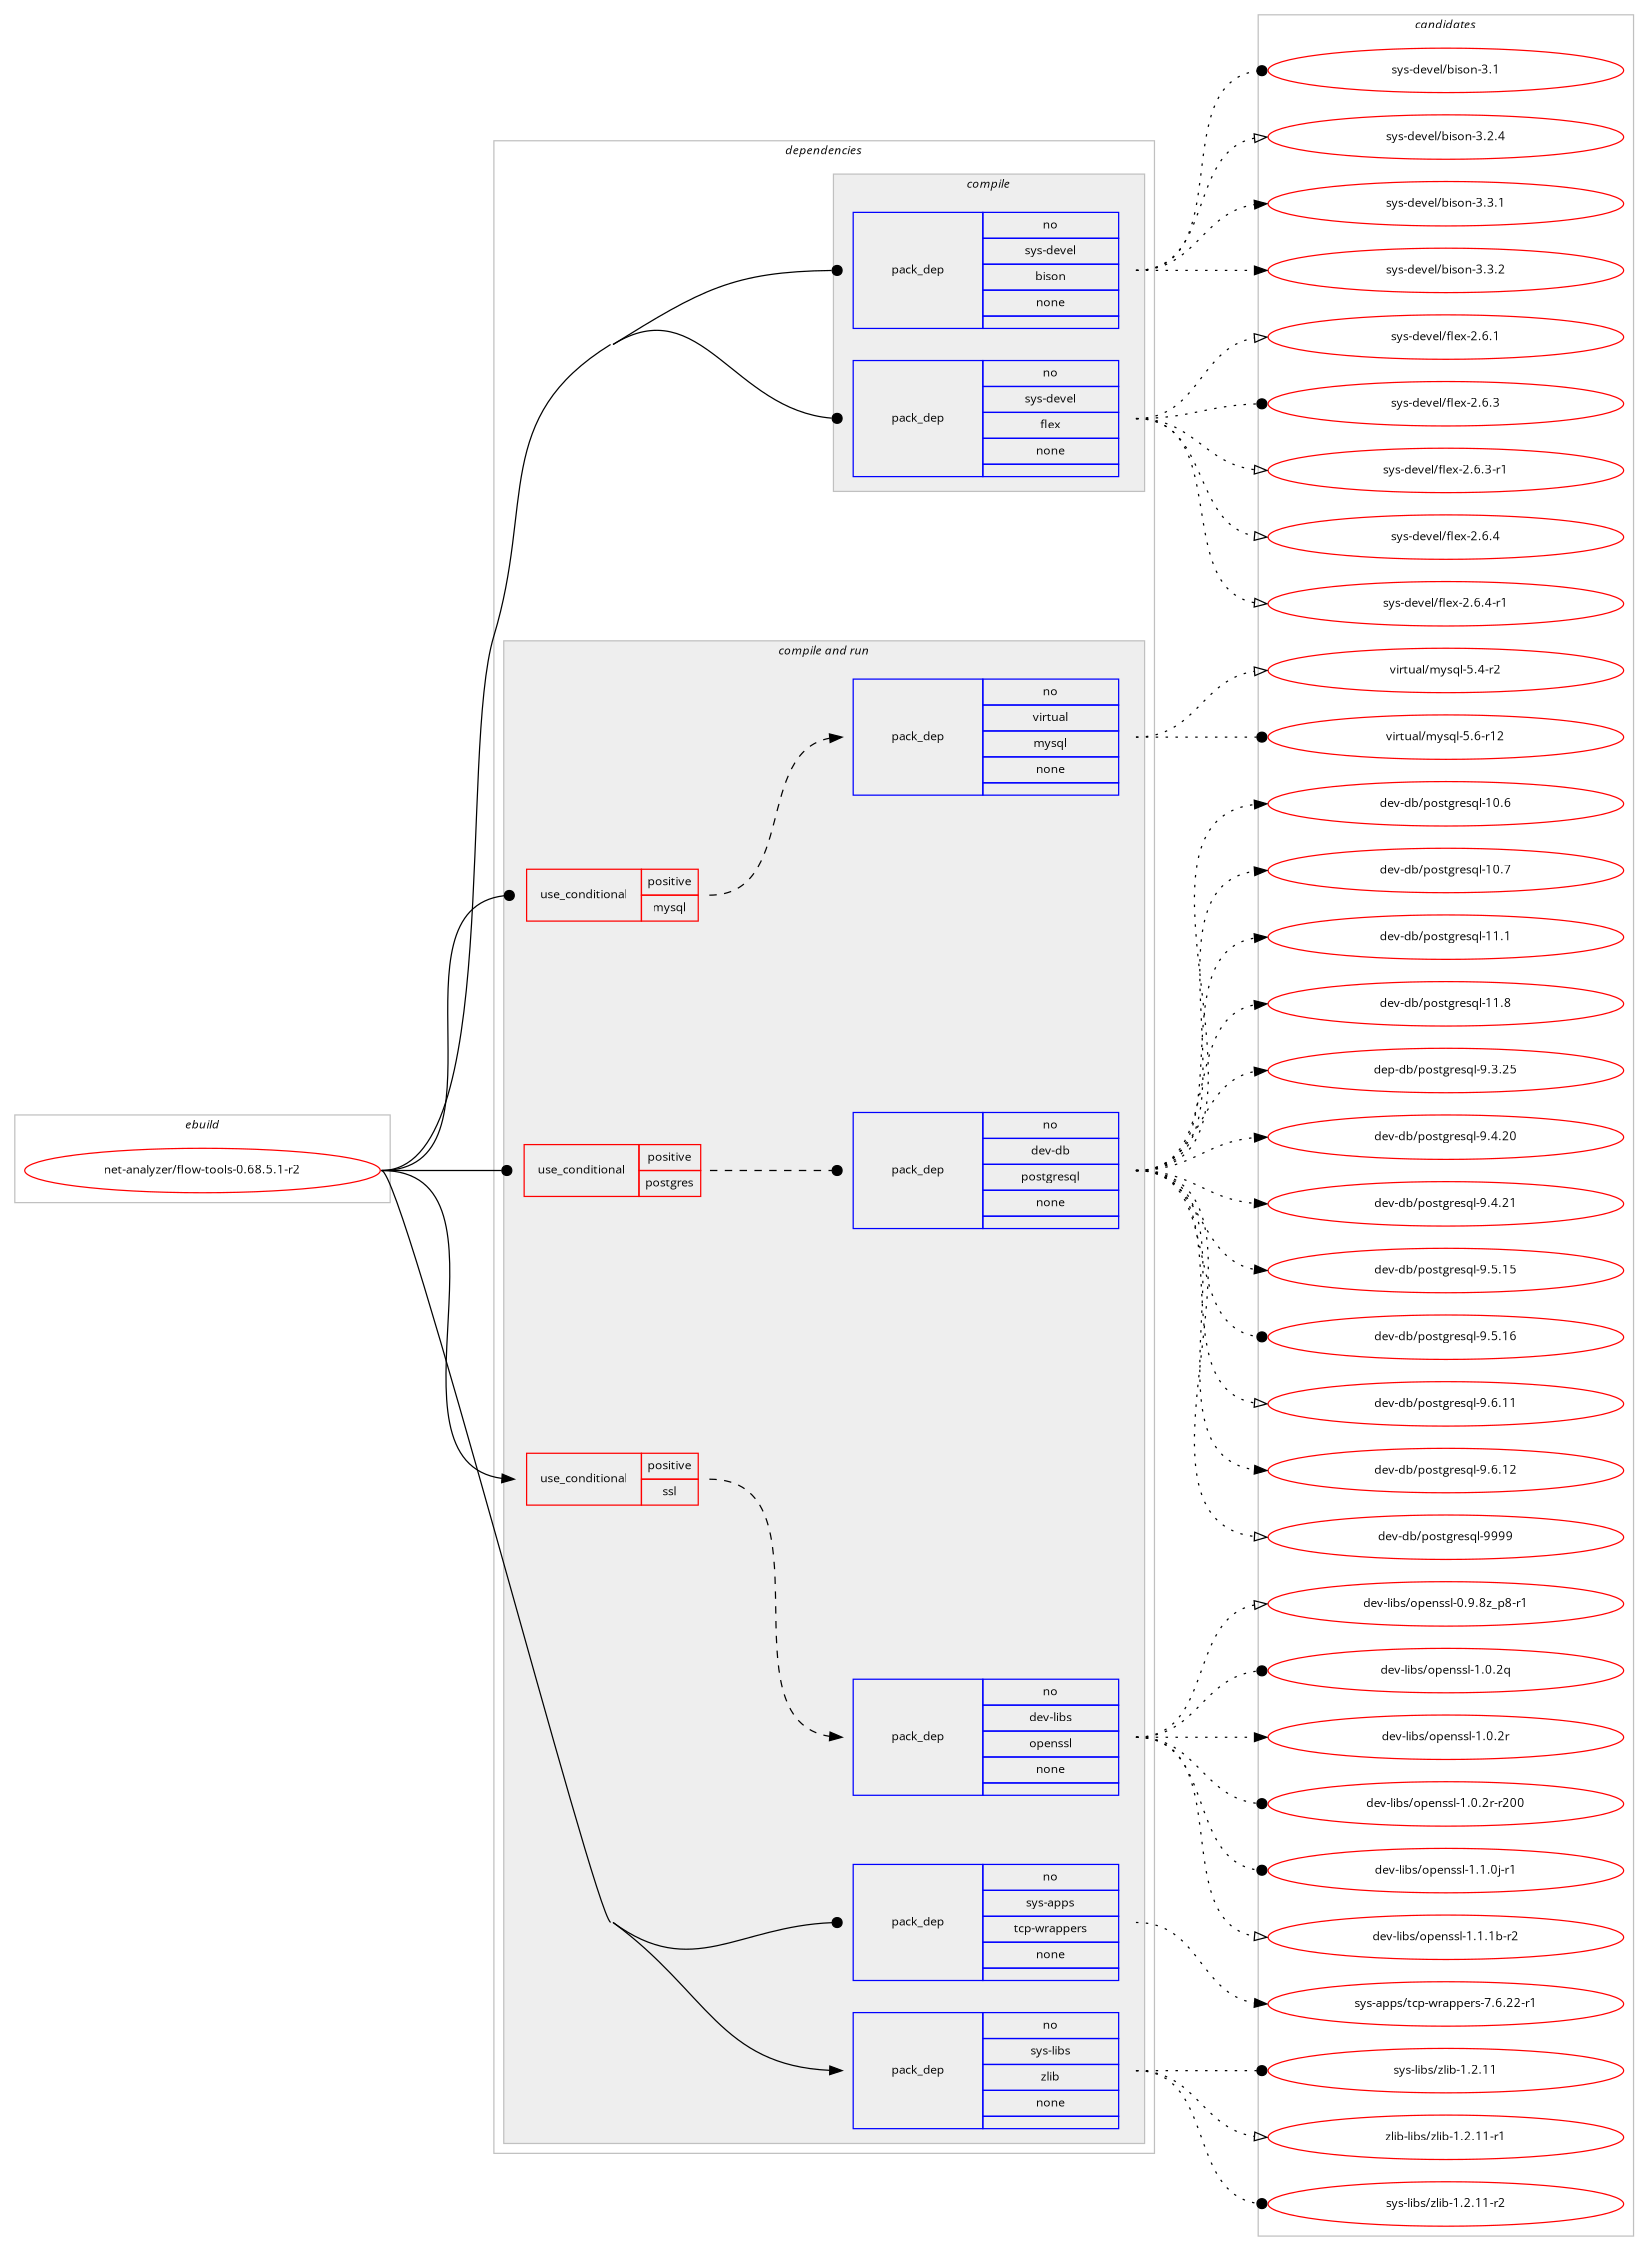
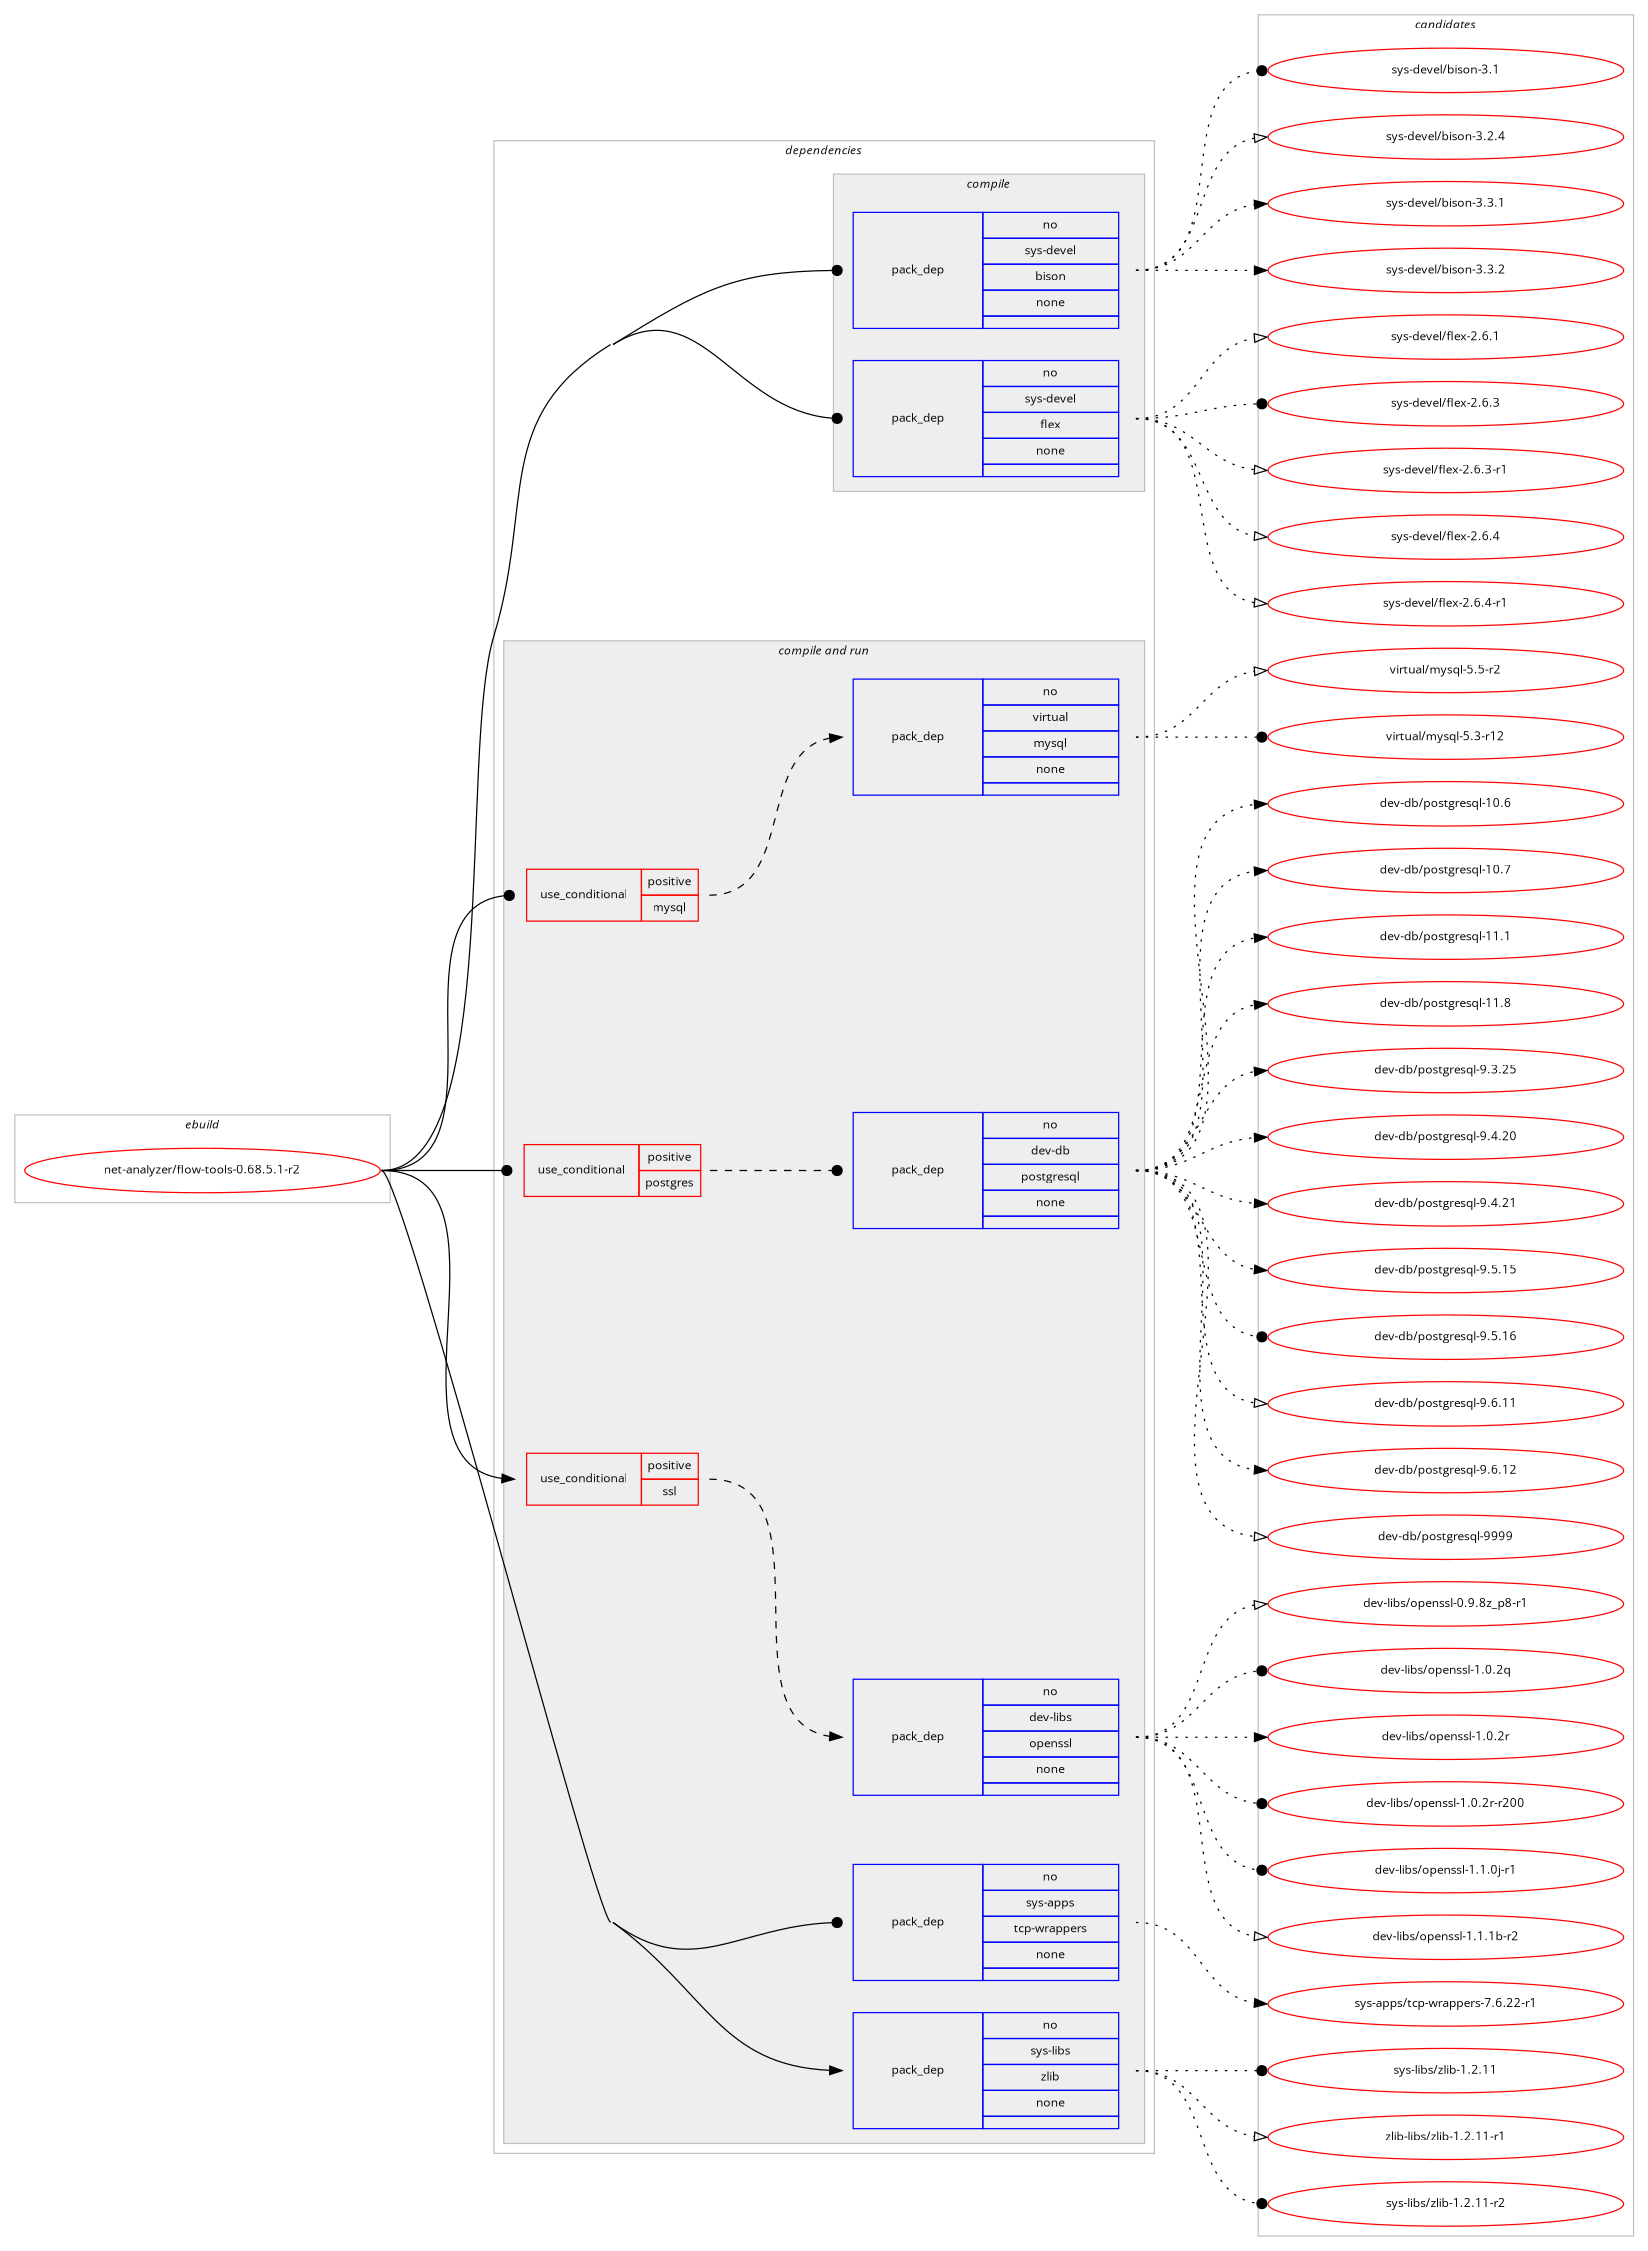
node "virtual/mysql-5.4-r2": label "virtual/mysql-5.4-r2" -> "virtual/mysql-5.5-r2"
node "virtual/mysql-5.6-r12": label "virtual/mysql-5.6-r12" -> "virtual/mysql-5.3-r12"
node "dep-db/postgresql-9.3.25": label "dep-db/postgresql-9.3.25" -> "dev-db/postgresql-9.3.25"
